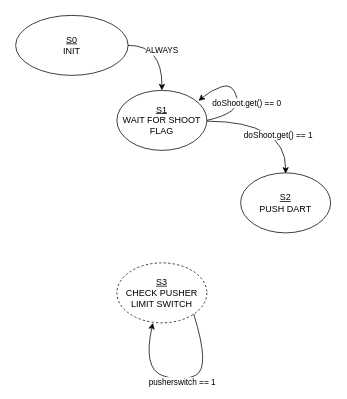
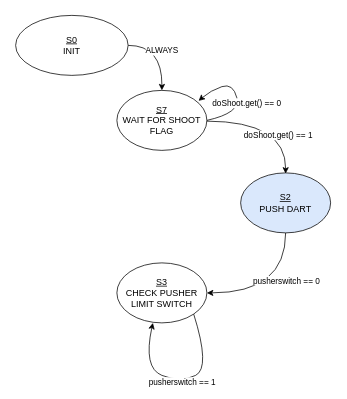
node "S1 WAIT FOR SHOOT FLAG": label "S1 WAIT FOR SHOOT FLAG" -> "S7 WAIT FOR SHOOT FLAG"
node "S2 PUSH DART": fillcolor #ffffff -> #dae8fc
edge "S2 PUSH DART" -> "S3 CHECK PUSHER LIMIT SWITCH": added, label "pusherswitch == 0"
node "S3 CHECK PUSHER LIMIT SWITCH": style dashed -> solid
